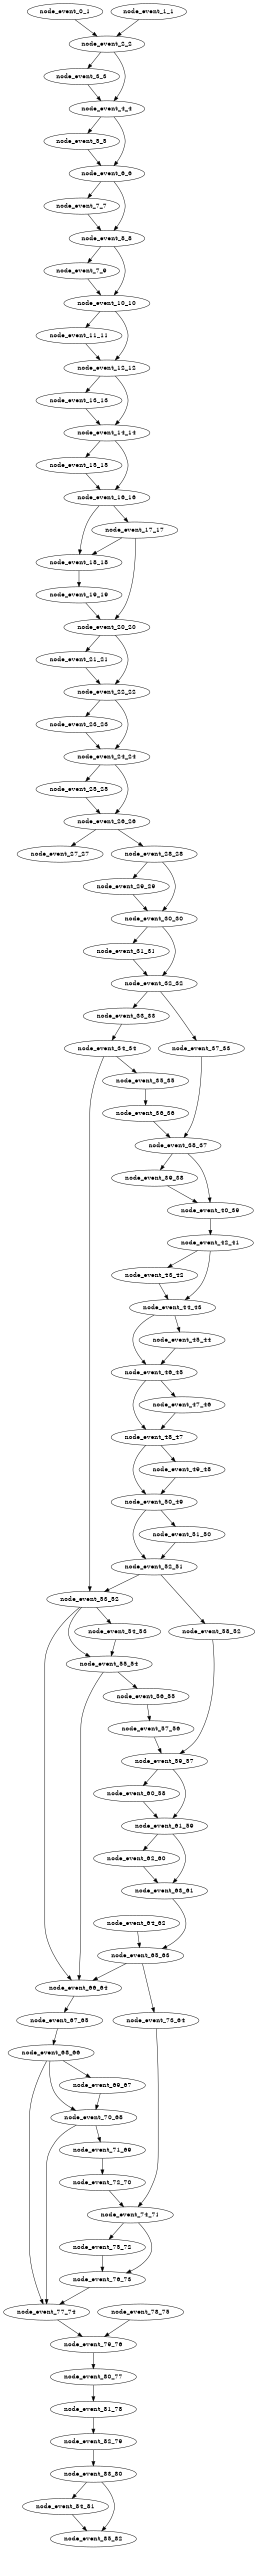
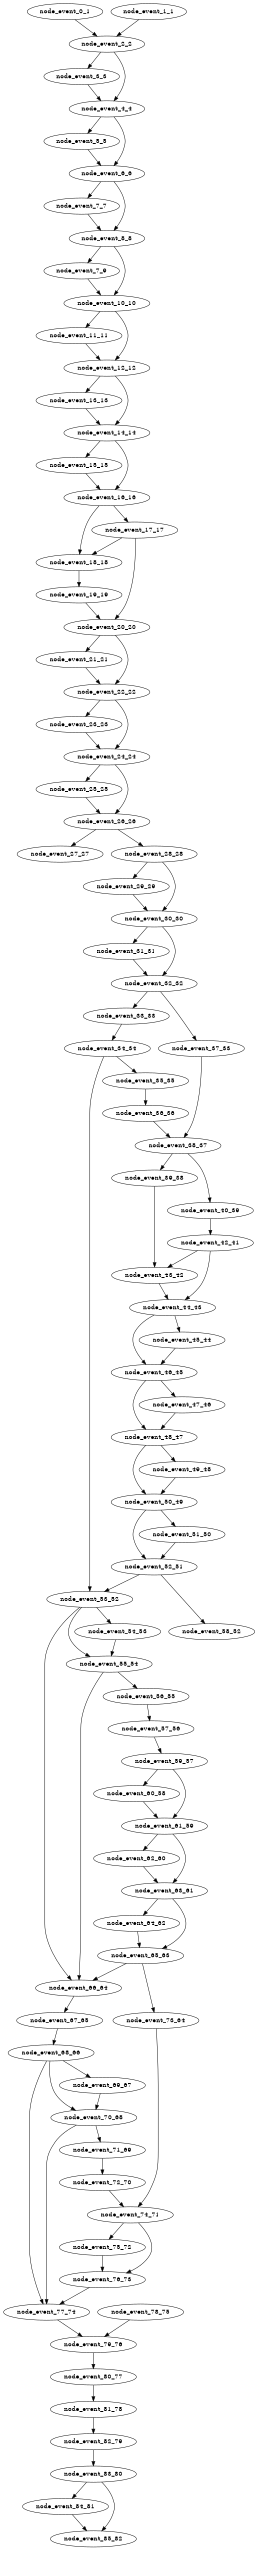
edge "node_event_39_38" -> "node_event_40_39": now "node_event_39_38" -> "node_event_43_42"
edge "node_event_58_52" -> "node_event_59_57": removed
edge "node_event_63_61" -> "node_event_64_62": added
